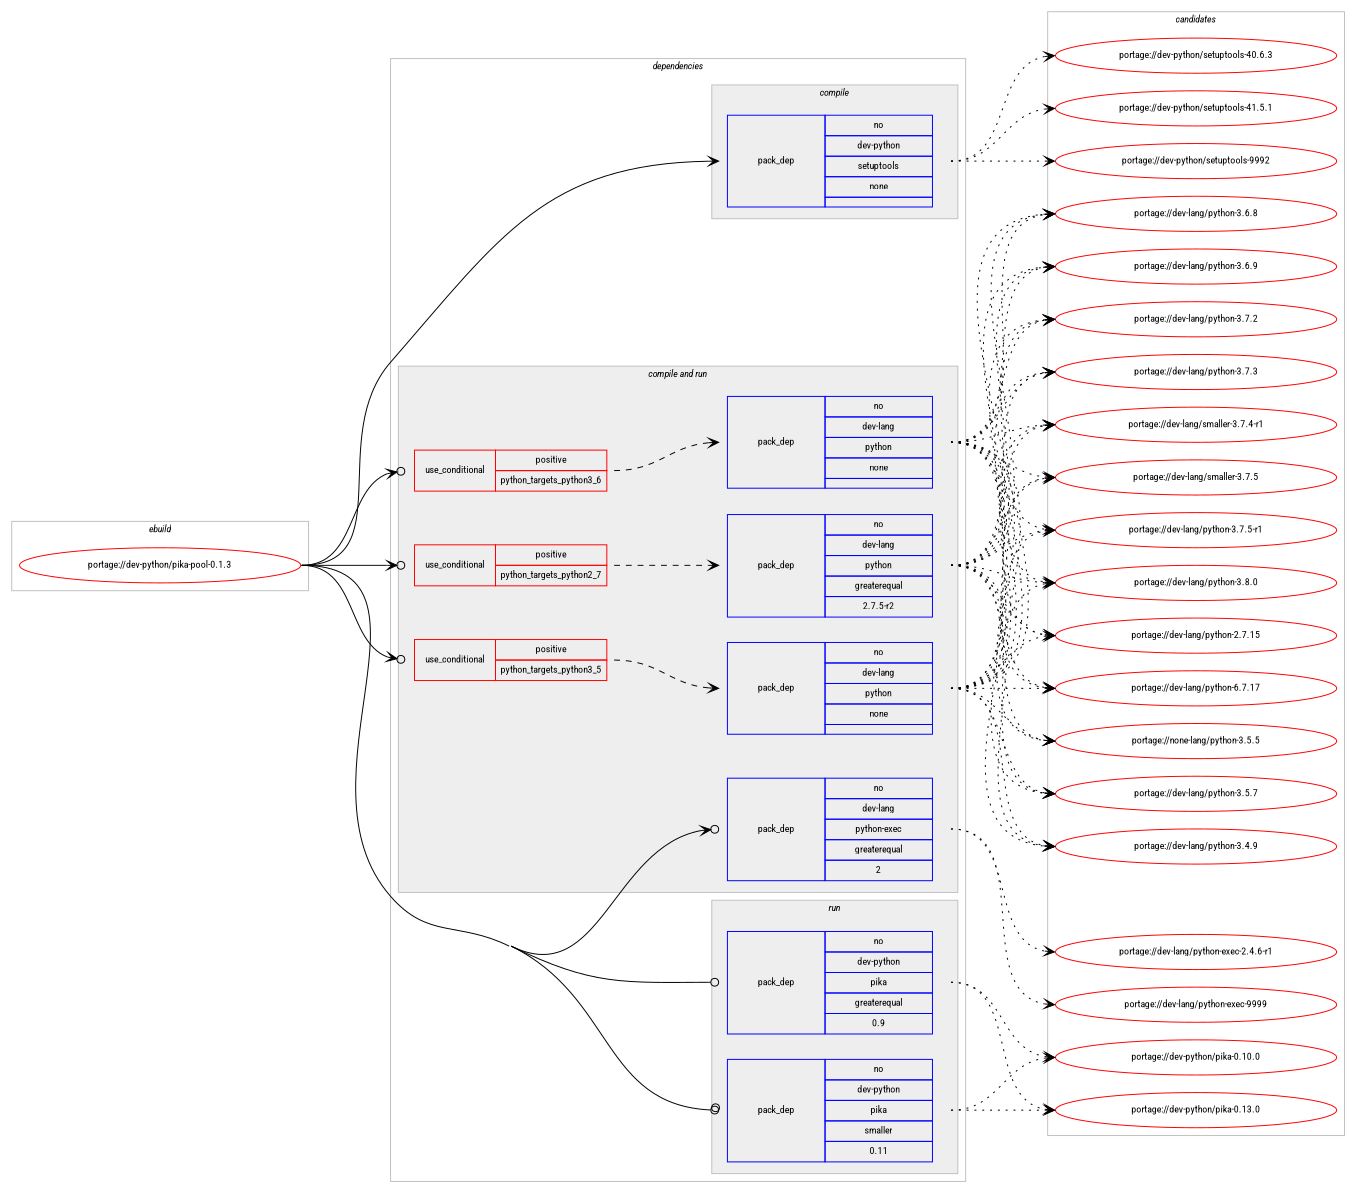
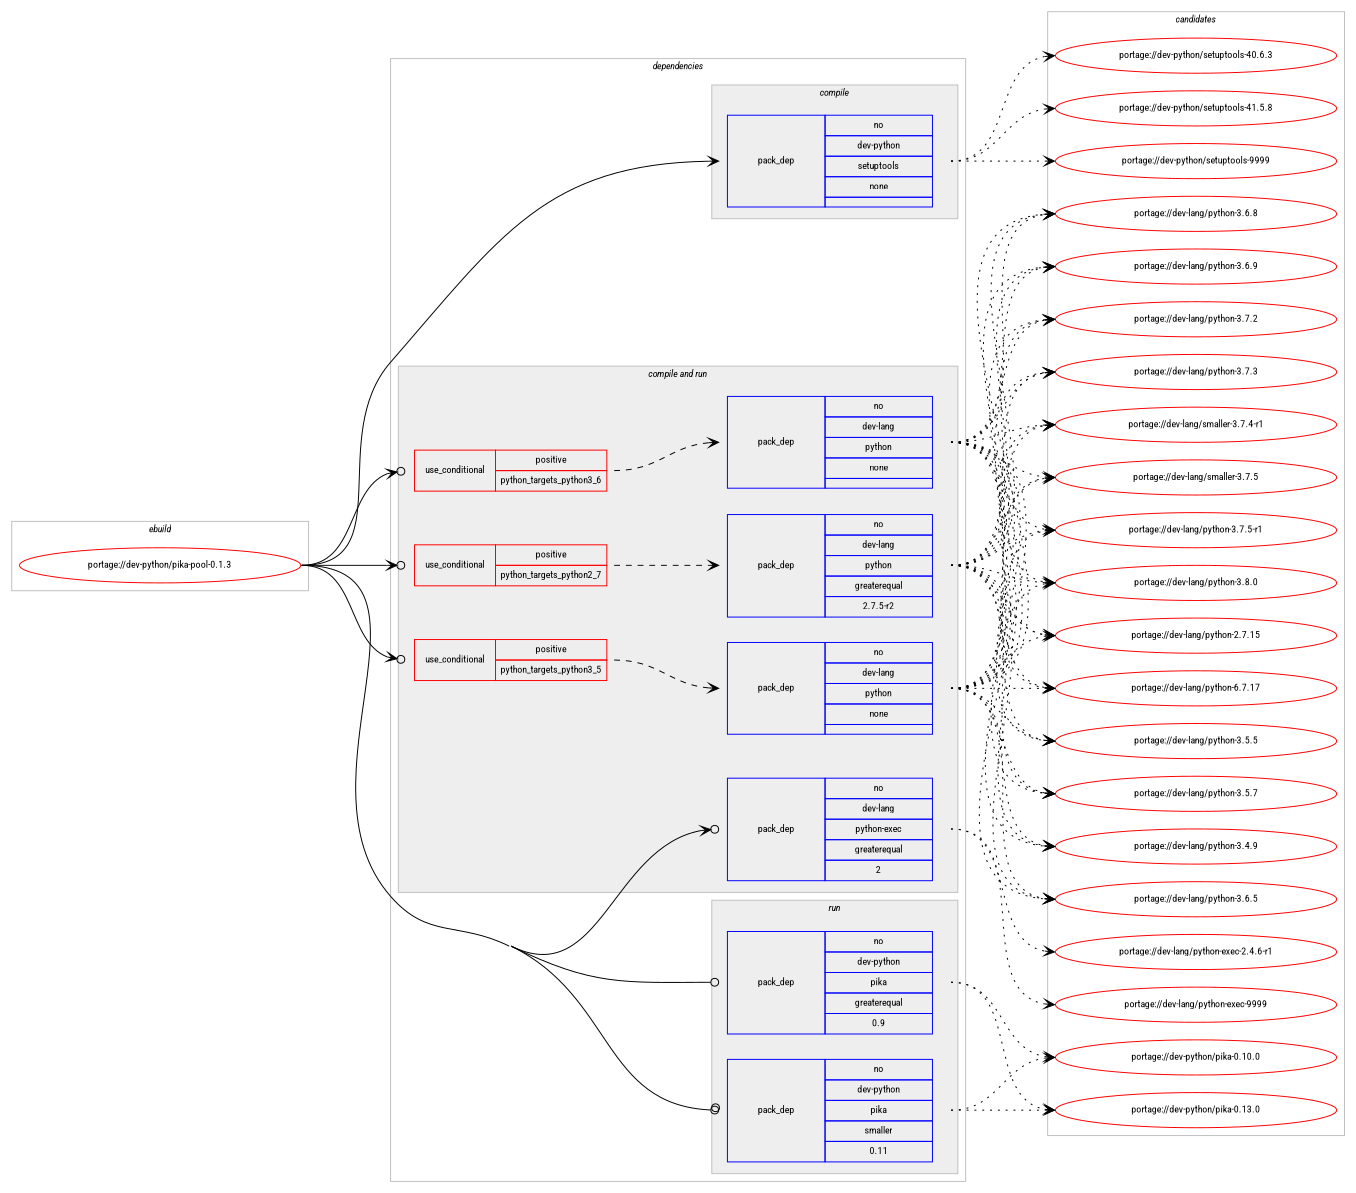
node "portage://dev-python/setuptools-41.5.1": label "portage://dev-python/setuptools-41.5.1" -> "portage://dev-python/setuptools-41.5.8"
node "portage://dev-python/setuptools-9992": label "portage://dev-python/setuptools-9992" -> "portage://dev-python/setuptools-9999"
node "portage://none-lang/python-3.5.5": label "portage://none-lang/python-3.5.5" -> "portage://dev-lang/python-3.5.5"
node "portage://dev-lang/python-3.6.5": added
